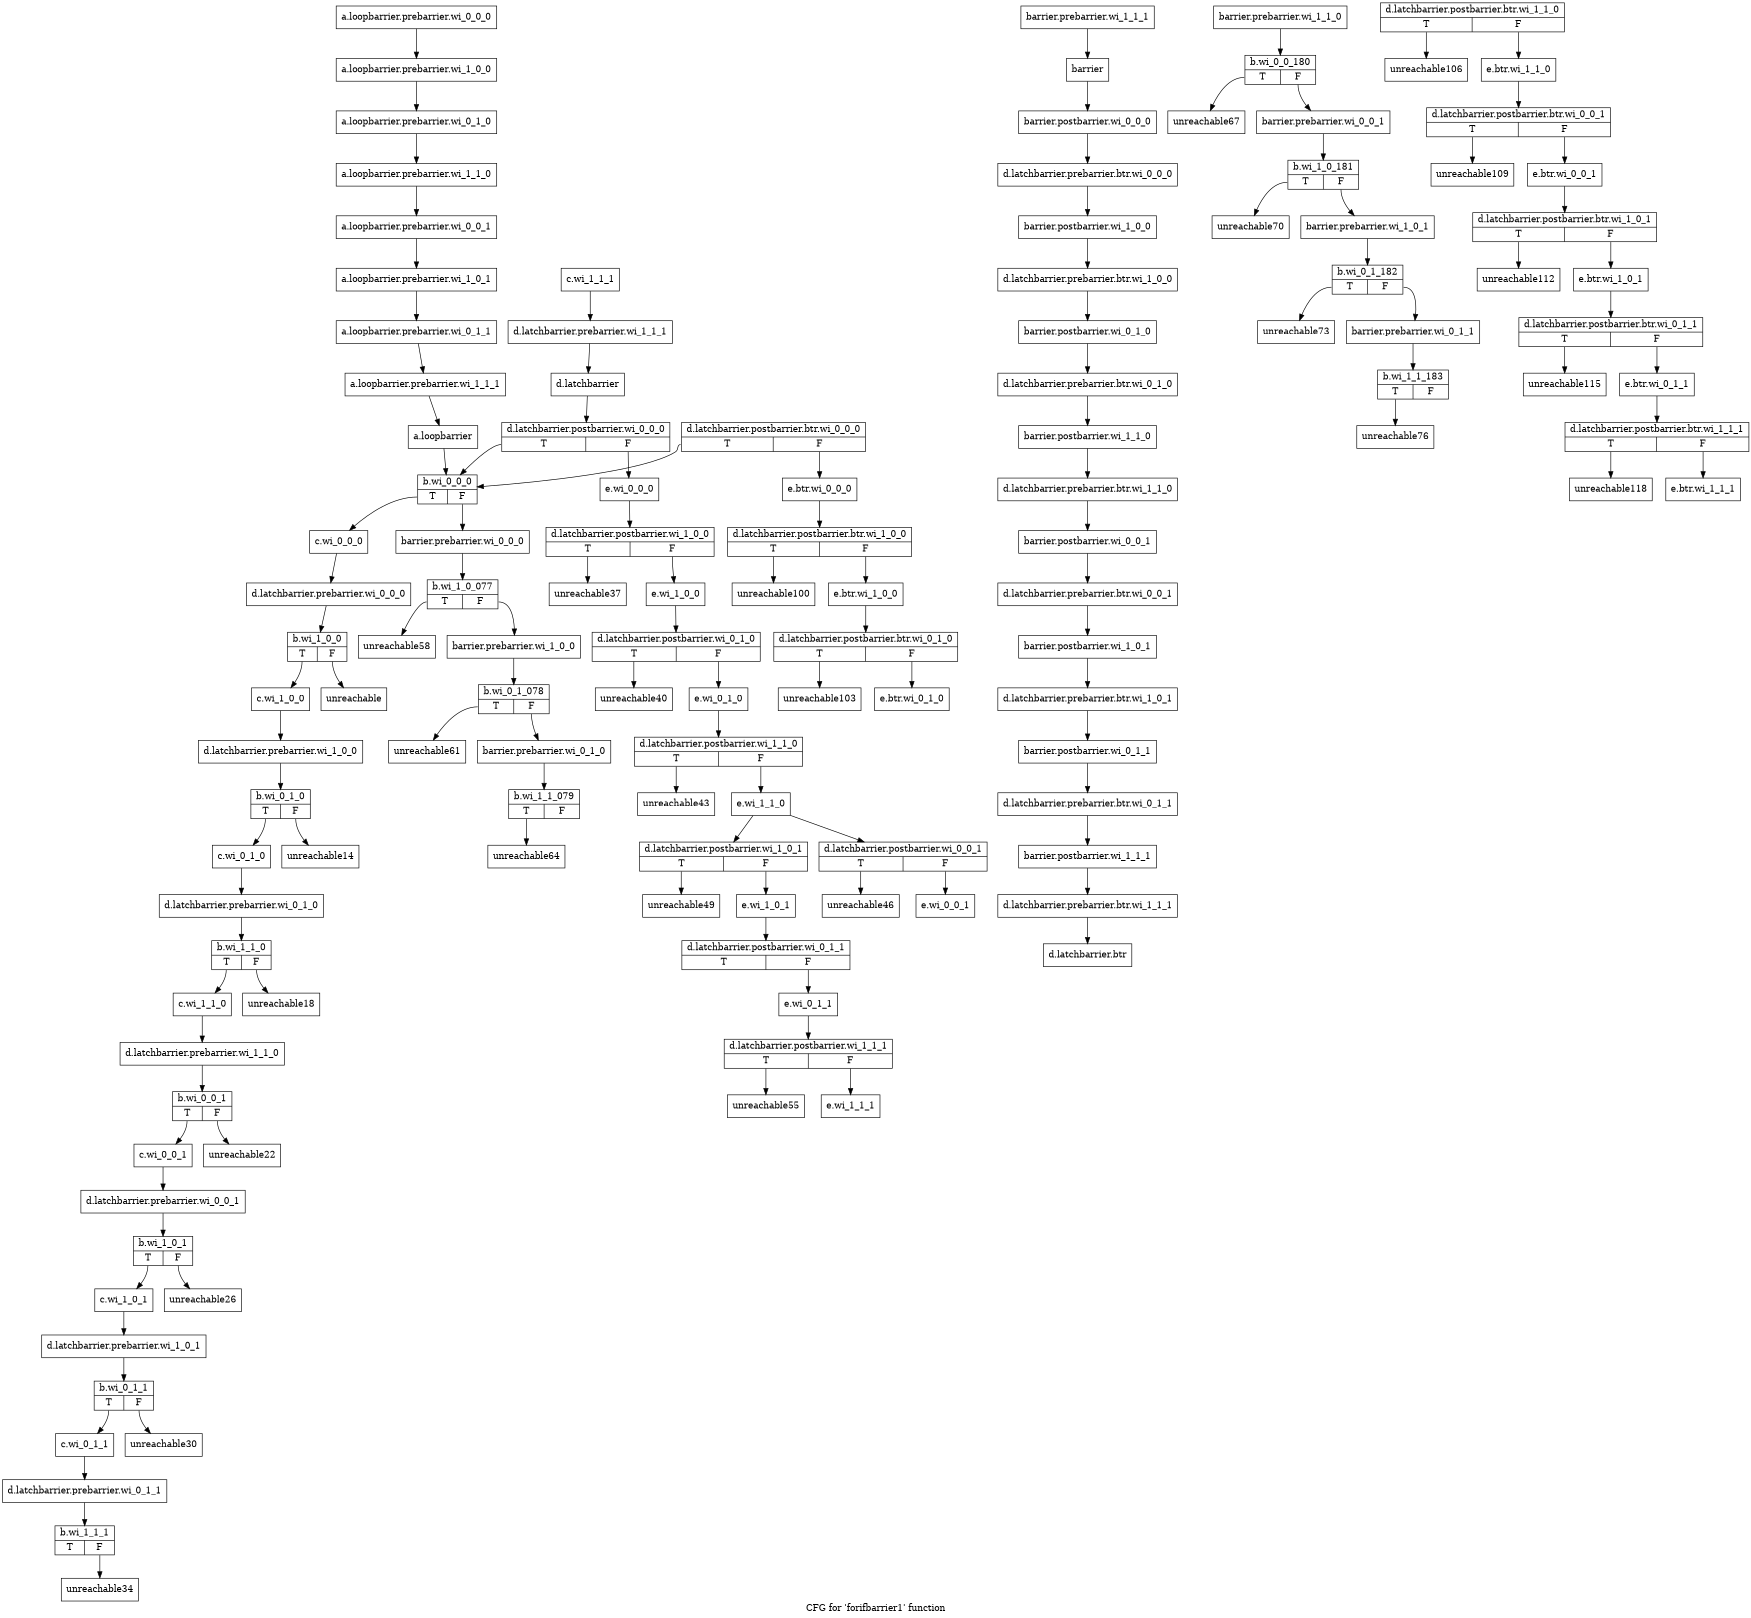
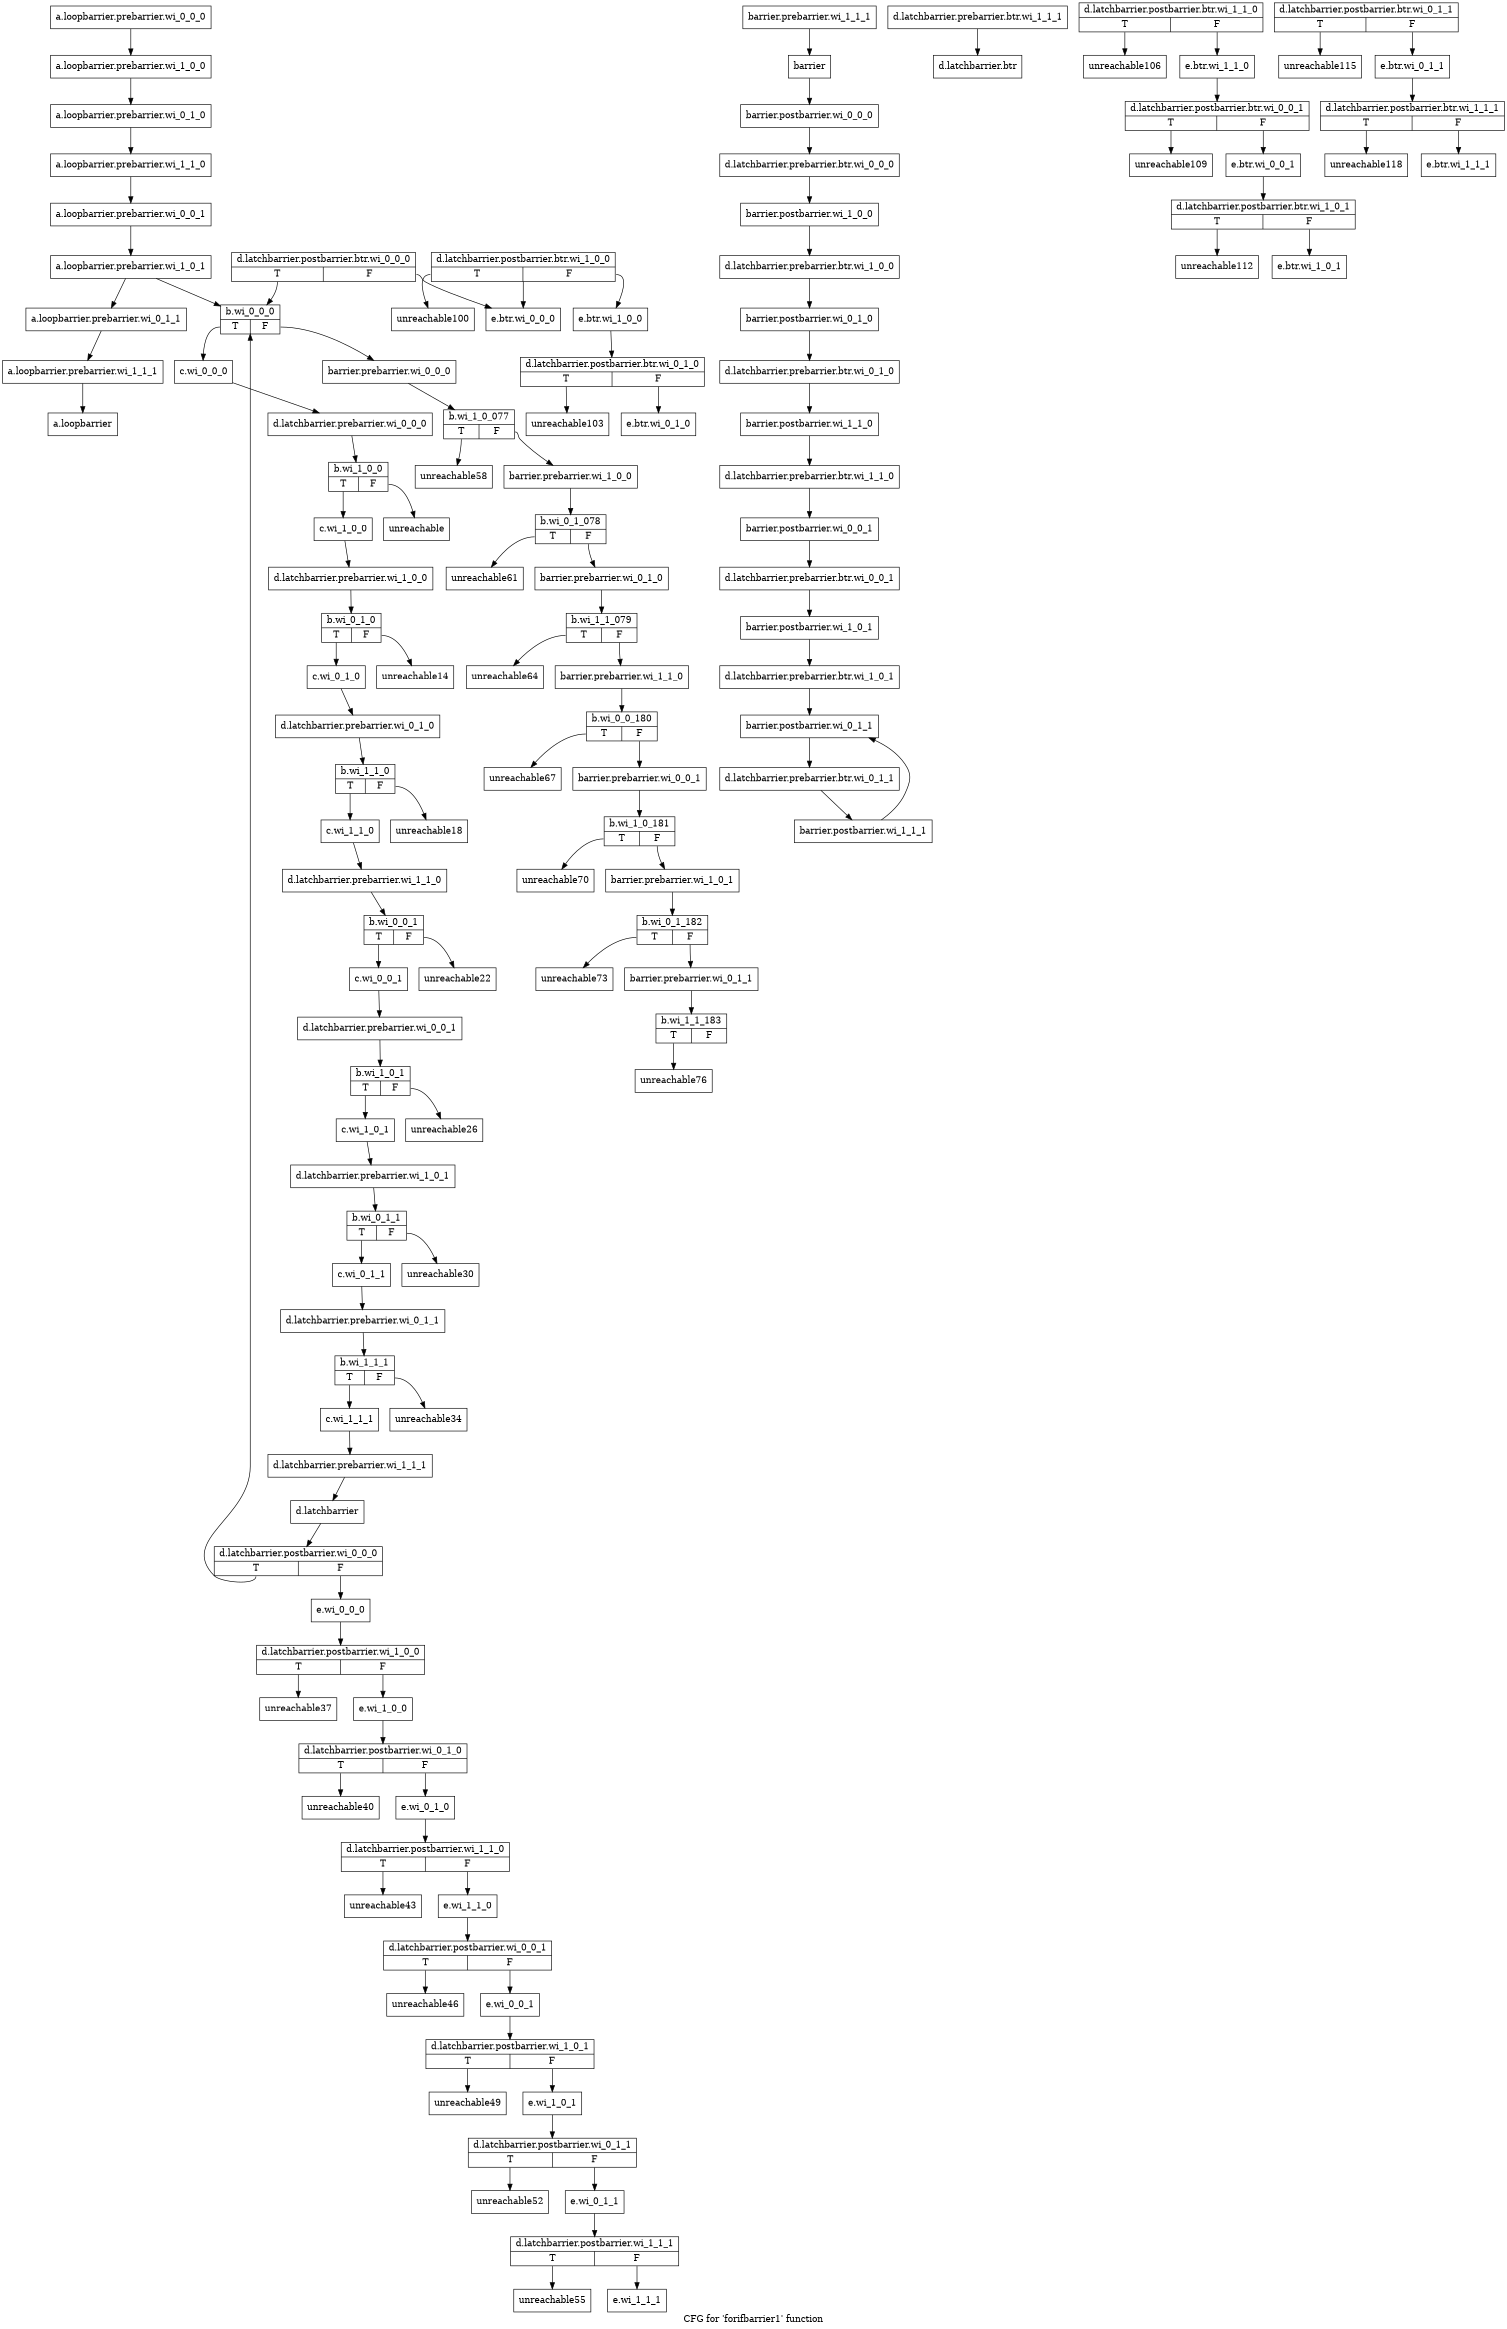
edge "e.btr.wi_1_0_1" -> "d.latchbarrier.postbarrier.btr.wi_0_1_1": removed
edge "a.loopbarrier" -> "b.wi_0_0_0": now "a.loopbarrier.prebarrier.wi_1_0_1" -> "b.wi_0_0_0"
edge "e.btr.wi_0_0_0" -> "d.latchbarrier.postbarrier.btr.wi_1_0_0": reversed
edge "b.wi_1_1_079" -> "barrier.prebarrier.wi_1_1_0": added
edge "e.wi_1_1_0" -> "d.latchbarrier.postbarrier.wi_1_0_1": now "e.wi_0_0_1" -> "d.latchbarrier.postbarrier.wi_1_0_1"
edge "barrier.postbarrier.wi_1_1_1" -> "d.latchbarrier.prebarrier.btr.wi_1_1_1": now "barrier.postbarrier.wi_1_1_1" -> "barrier.postbarrier.wi_0_1_1"
edge "b.wi_1_1_1" -> "c.wi_1_1_1": added
node "unreachable52": added
